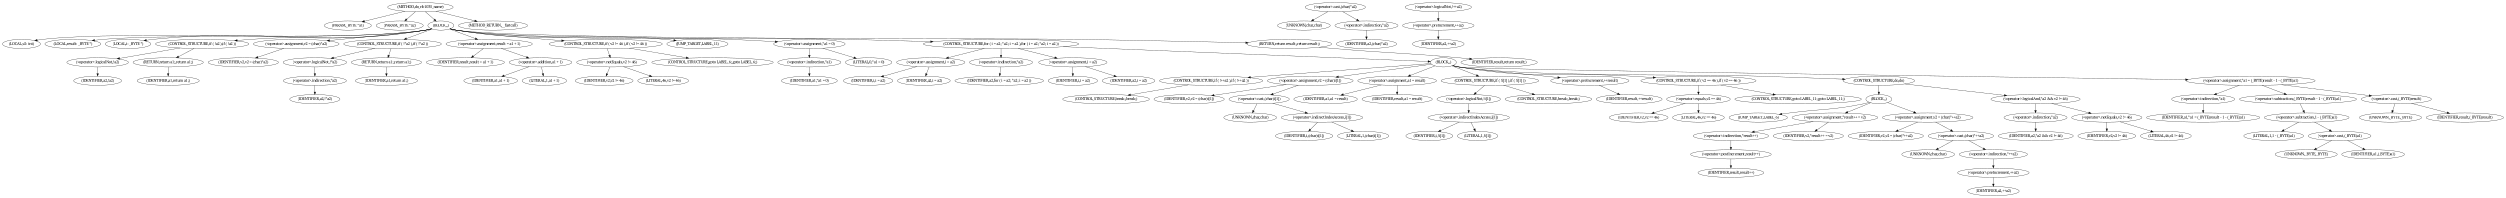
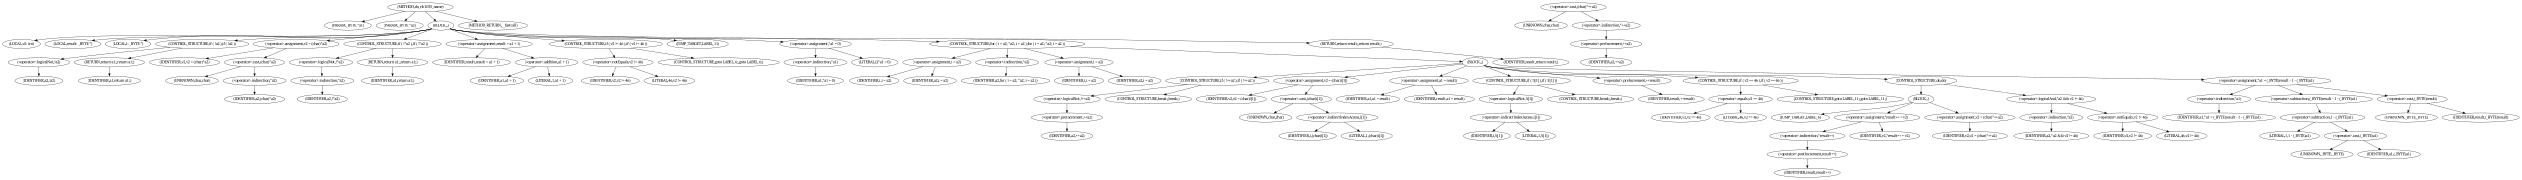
edge "(<operator>.assignment,v2 = (char)*a2)" -> "(<operator>.cast,(char)*a2)": added
edge "(CONTROL_STRUCTURE,if ( !++a2 ),if ( !++a2 ))" -> "(<operator>.logicalNot,!++a2)": added
edge "(<operator>.assignment,v2 = (char)*++a2)" -> "(<operator>.cast,(char)*++a2)": removed
